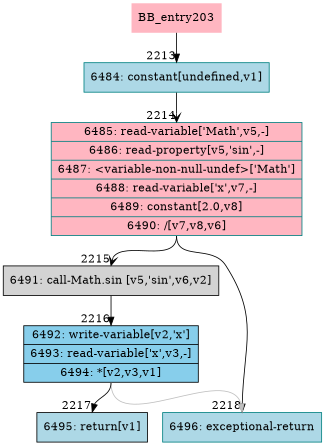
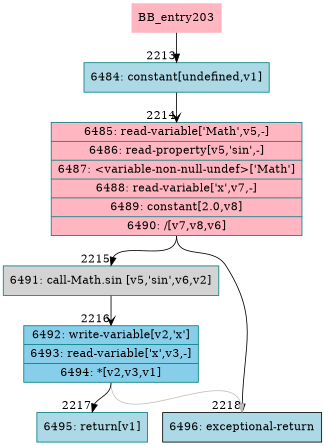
edge "6485: read-variable['Math',v5,-]" -> "6491: call-Math.sin [v5,'sin',v6,v2]": arrowhead vee -> normal
node "6491: call-Math.sin [v5,'sin',v6,v2]": color black -> teal
edge "6491: call-Math.sin [v5,'sin',v6,v2]" -> "6492: write-variable[v2,'x']": arrowhead normal -> vee
node "6492: write-variable[v2,'x']": color black -> teal
node "6495: return[v1]": color black -> teal
node "6496: exceptional-return": color teal -> black
